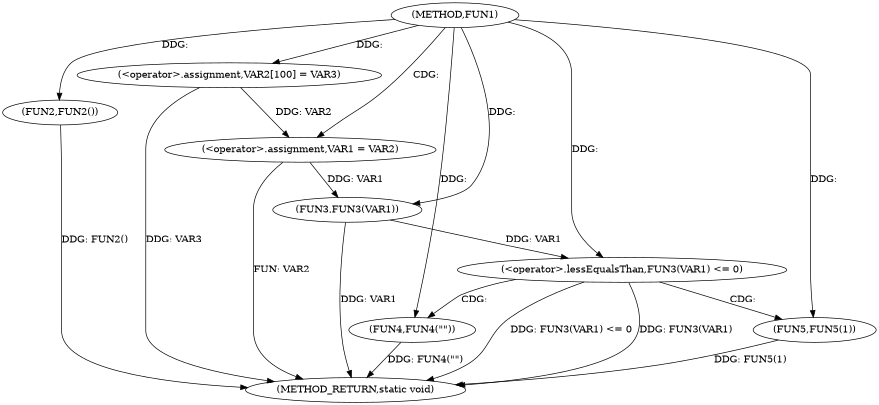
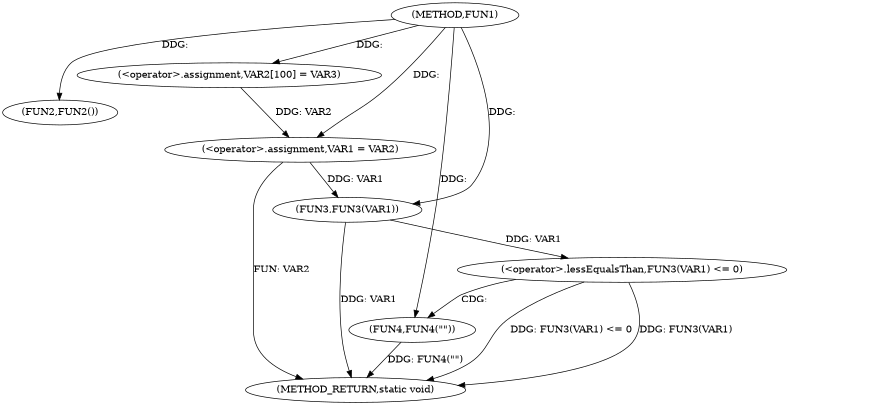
edge "(METHOD,FUN1)" -> "(<operator>.assignment,VAR1 = VAR2)": label "CDG: " -> "DDG: "
edge "(METHOD,FUN1)" -> "(<operator>.lessEqualsThan,FUN3(VAR1) <= 0)": removed, label "DDG:"
edge "(<operator>.assignment,VAR2[100] = VAR3)" -> "(METHOD_RETURN,static void)": removed, label "DDG: VAR3"
edge "(FUN2,FUN2())" -> "(METHOD_RETURN,static void)": removed, label "DDG: FUN2()"
node "(FUN5,FUN5(1))": removed
